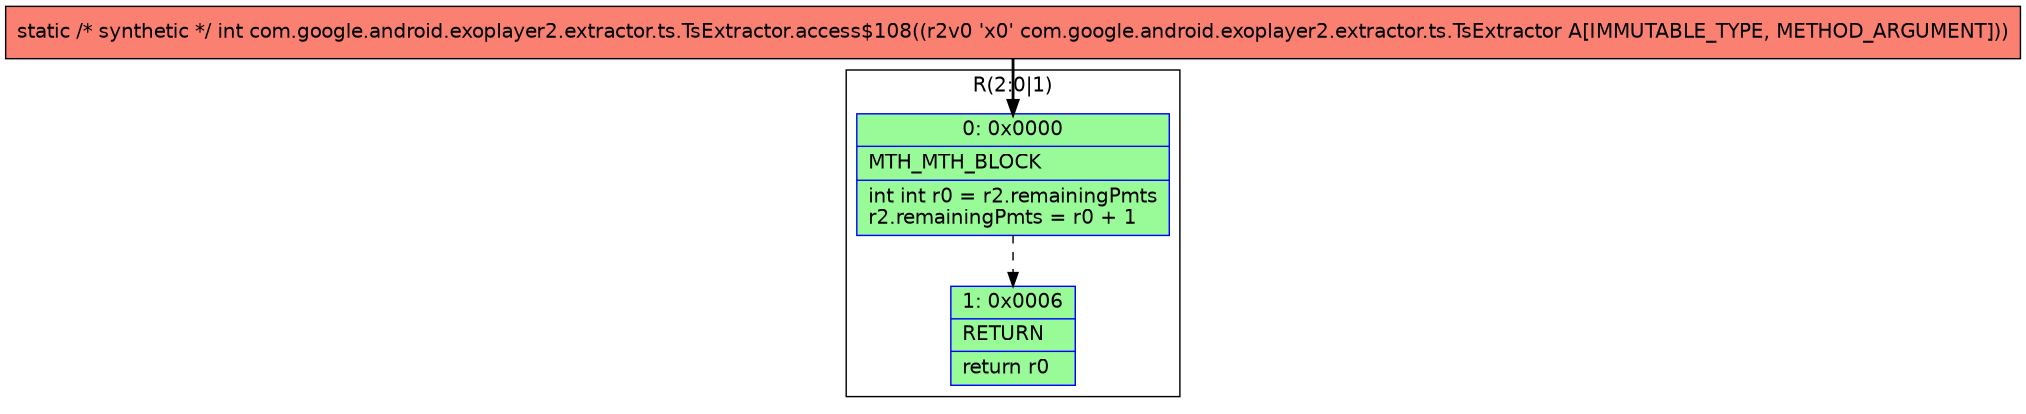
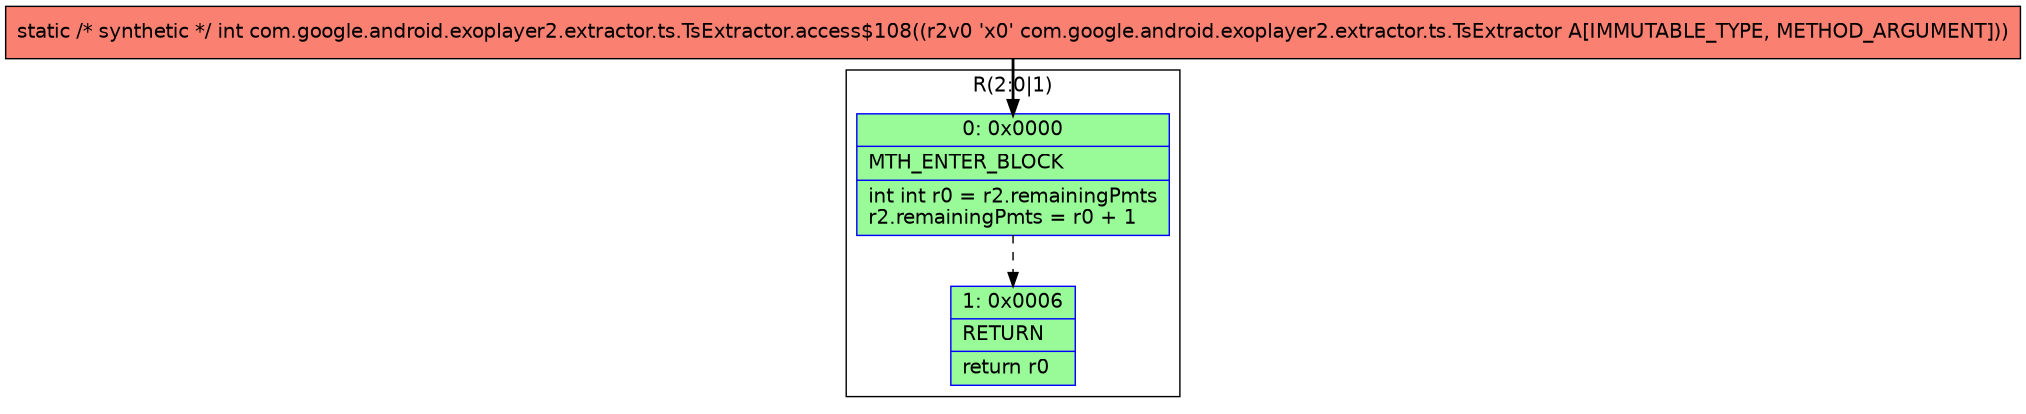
node "0: 0x0000": text "MTH_MTH_BLOCK" -> "MTH_ENTER_BLOCK"
